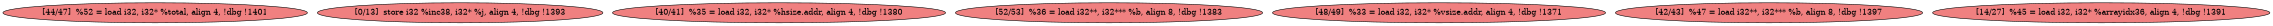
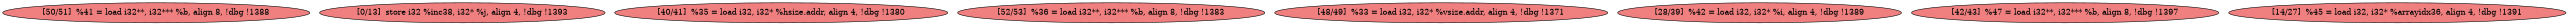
node "[44/47]  %52 = load i32, i32* %total, align 4, !dbg !1401": removed
node "[50/51]  %41 = load i32**, i32*** %b, align 8, !dbg !1388": added
node "[28/39]  %42 = load i32, i32* %i, align 4, !dbg !1389": added
